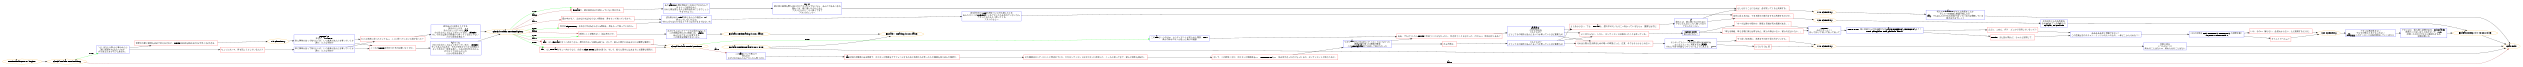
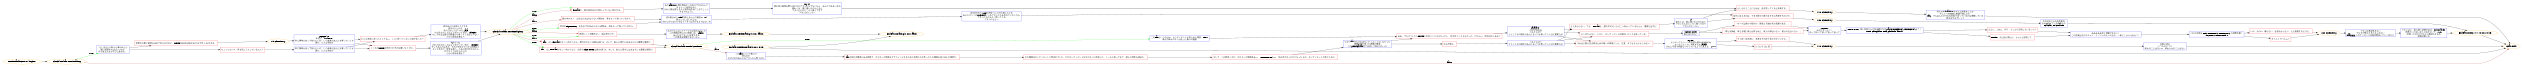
node "Entratiだ IsDating is now false.": label "Entratiだ IsDating is now false." -> "Boolean IsDating is now false."
